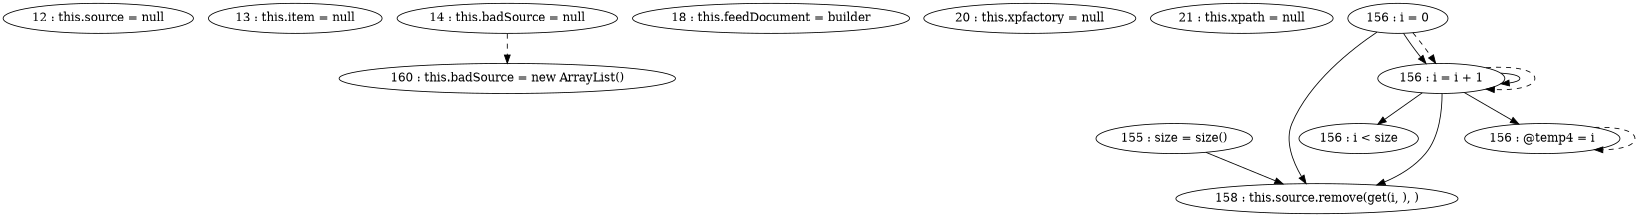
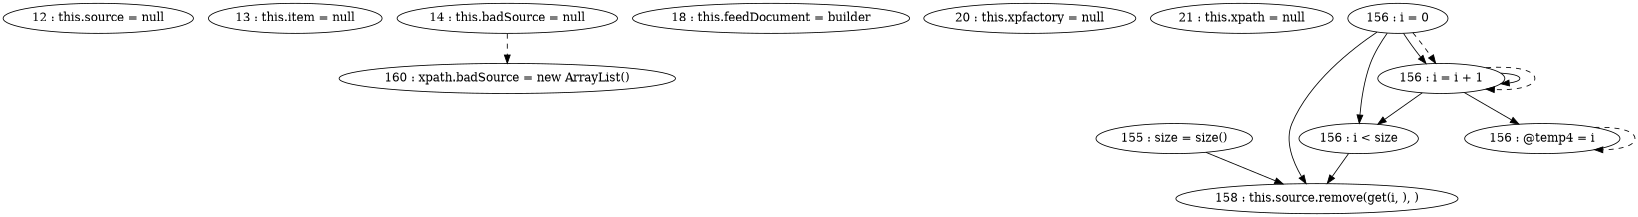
edge "156 : i = 0" -> "156 : i < size": added
node "160 : this.badSource = new ArrayList()": label "160 : this.badSource = new ArrayList()" -> "160 : xpath.badSource = new ArrayList()"
edge "156 : i = i + 1" -> "158 : this.source.remove(get(i, ), )": now "156 : i < size" -> "158 : this.source.remove(get(i, ), )"
